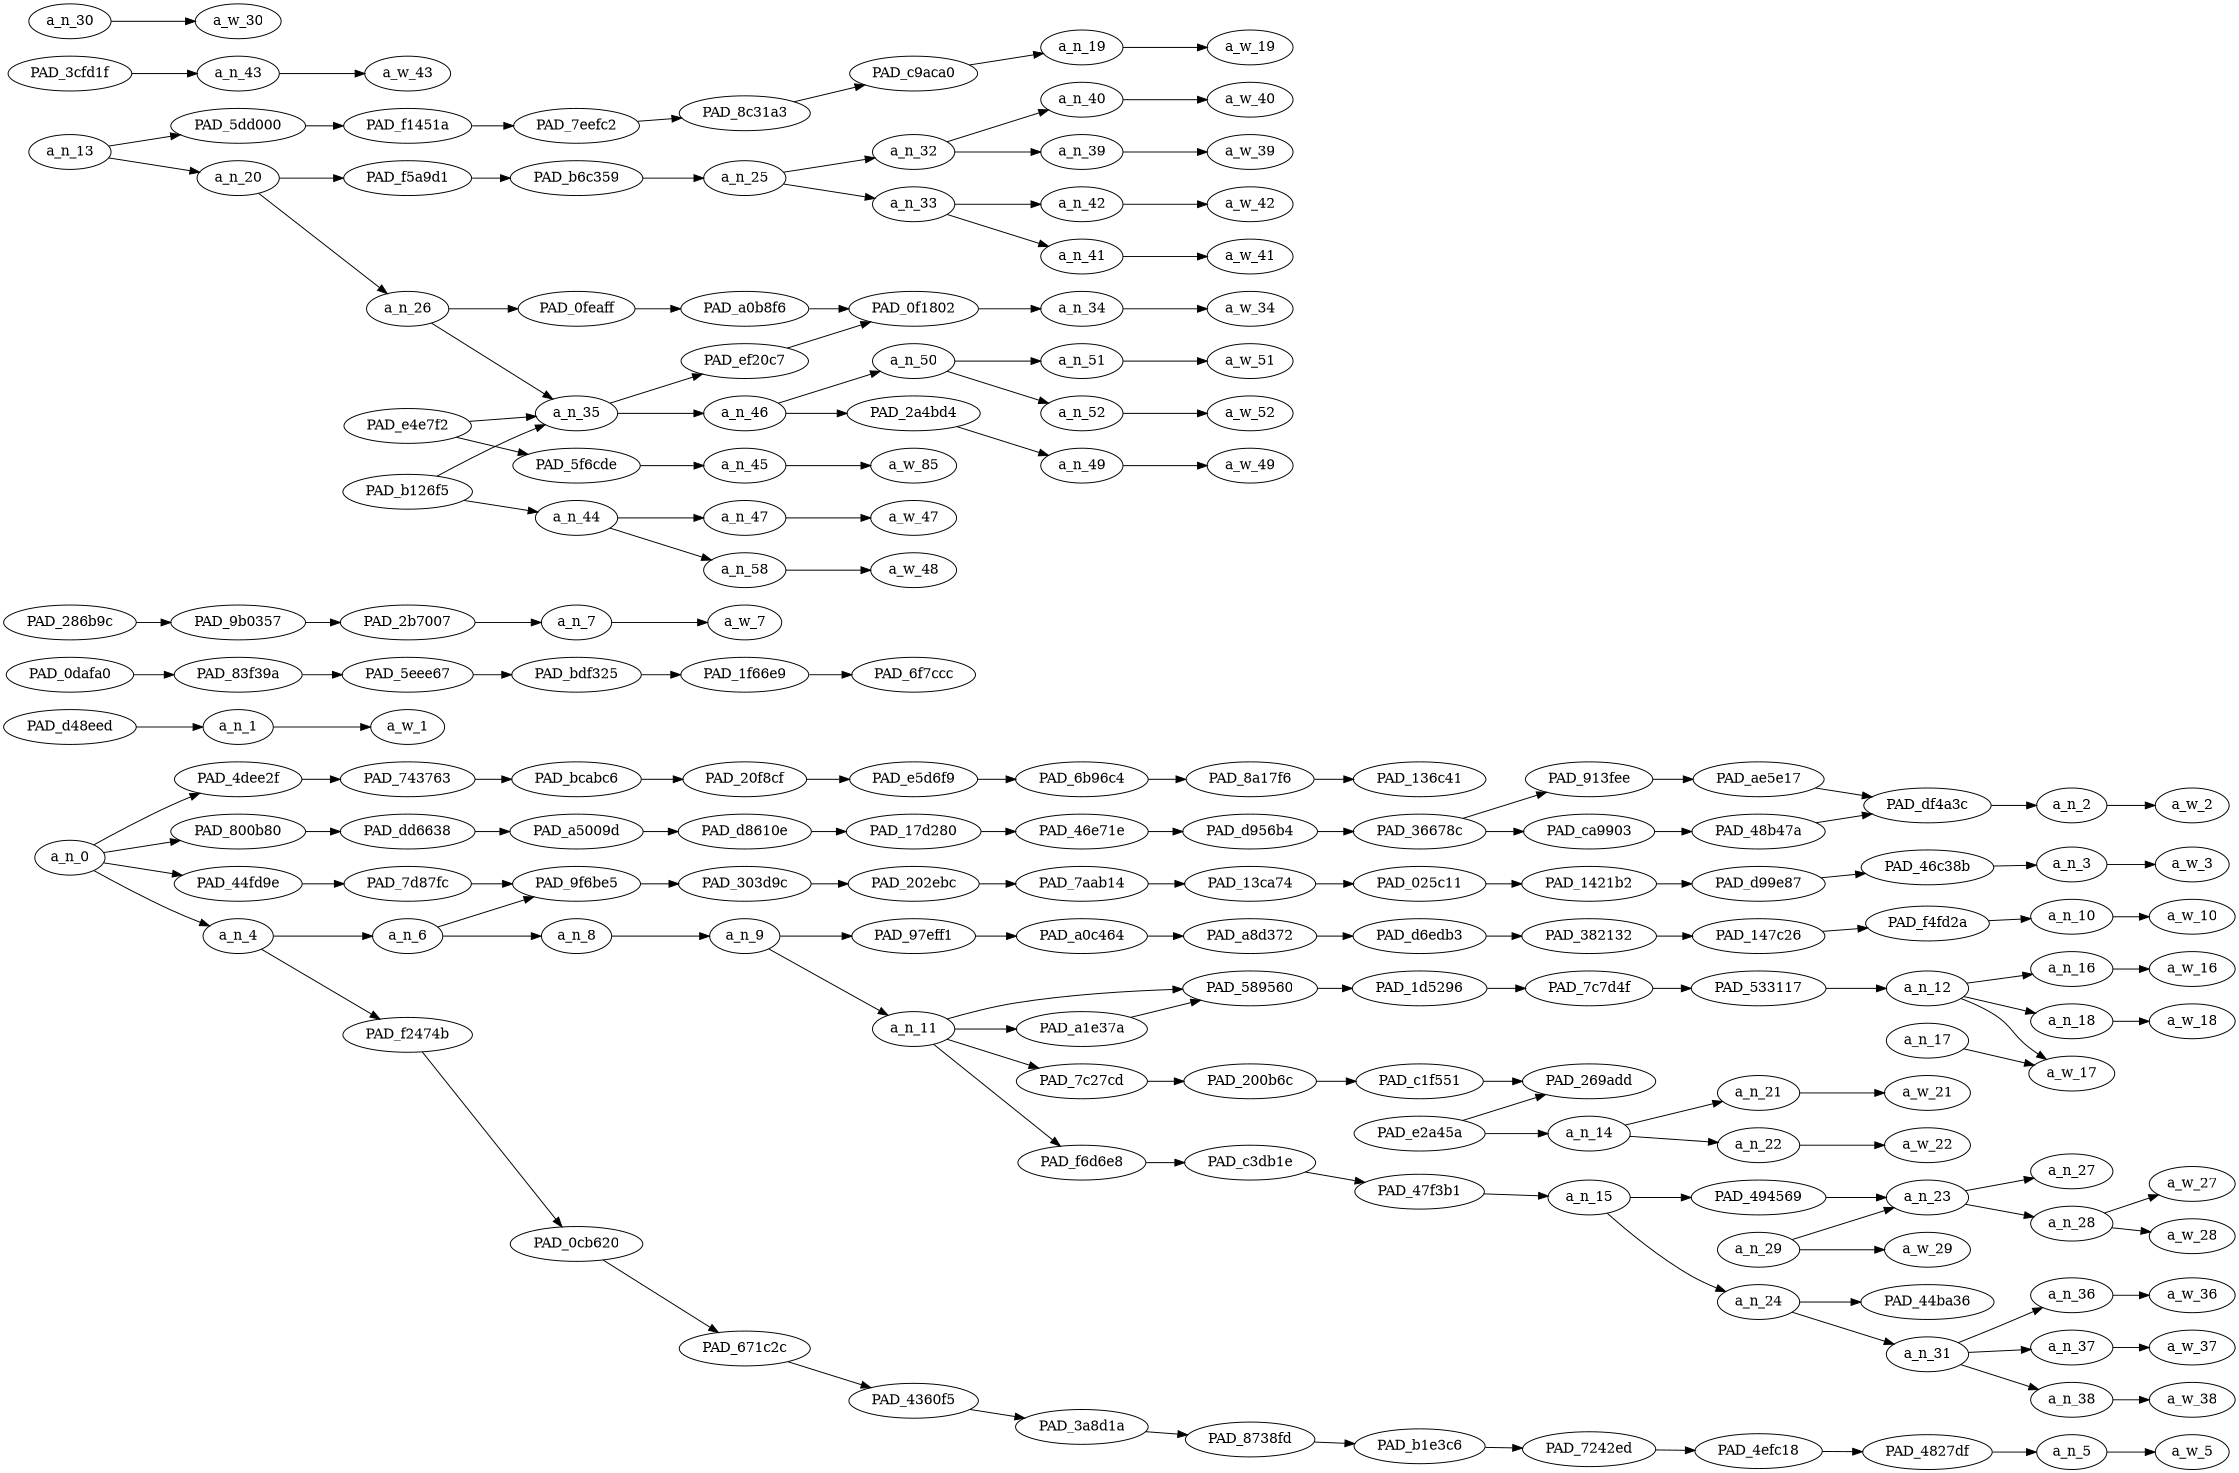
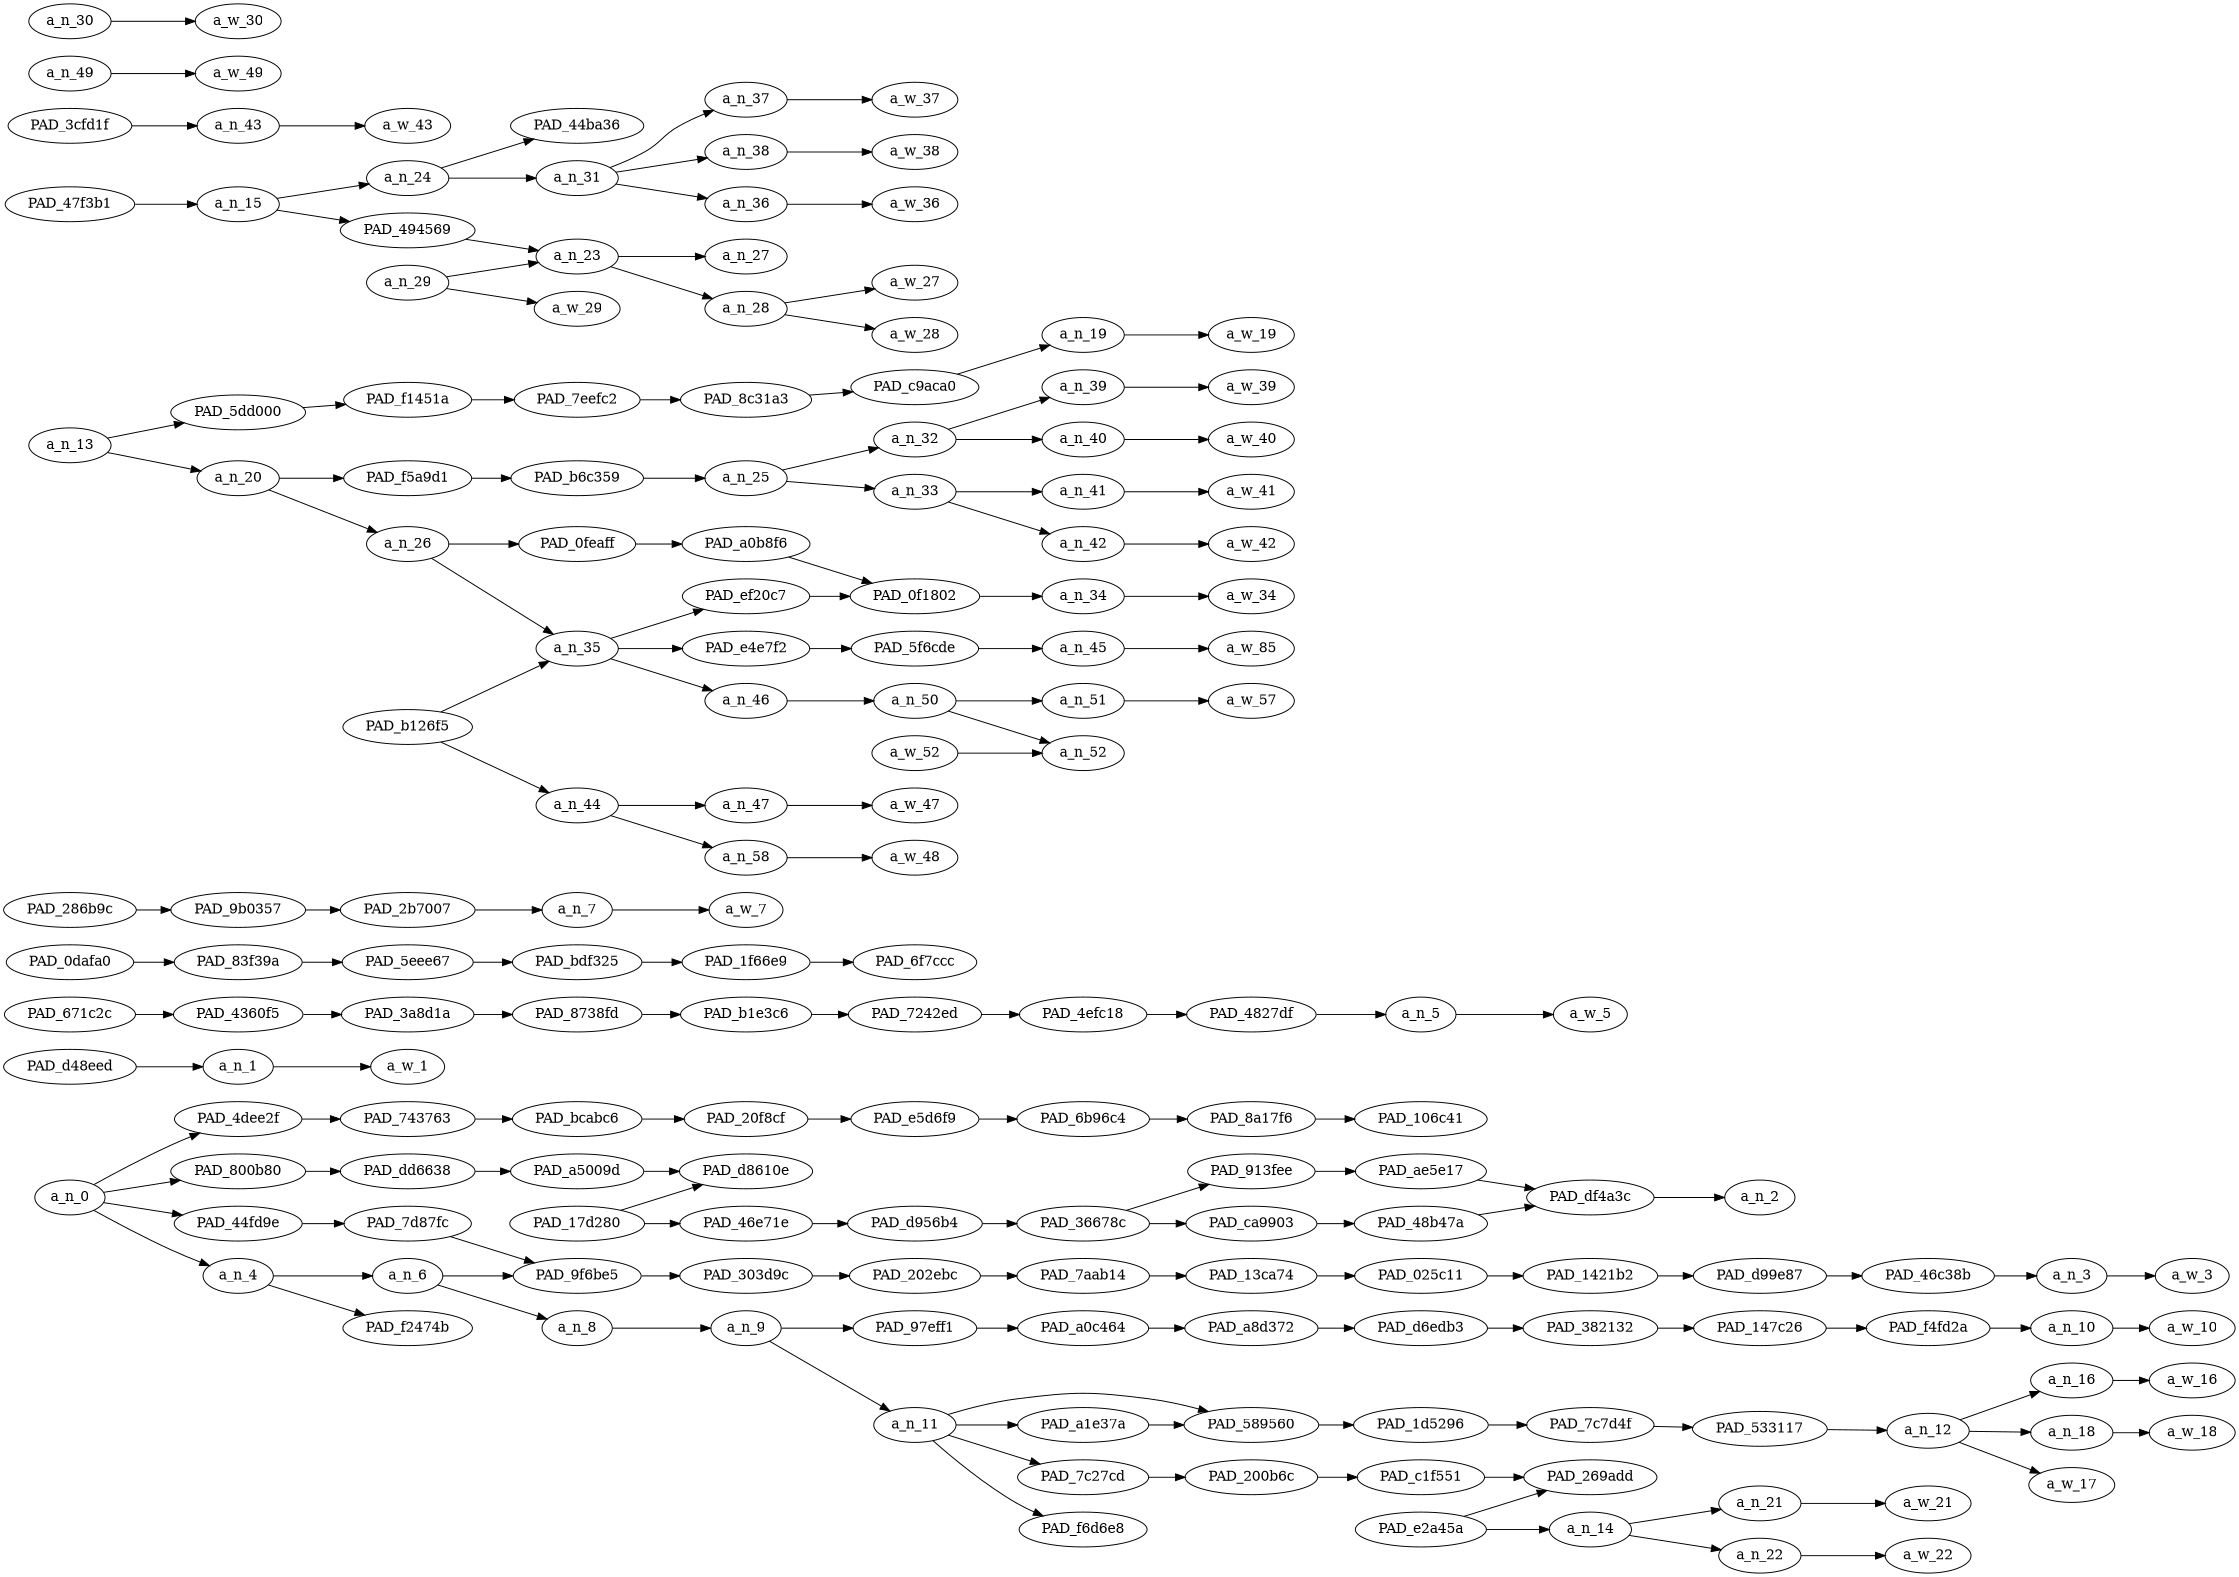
node "a_w_51": label "a_w_51" -> "a_w_57"
node "PAD_2a4bd4": removed
edge "a_n_52" -> "a_w_52": reversed
edge "PAD_e4e7f2" -> "a_n_35": reversed
node "PAD_136c41": label "PAD_136c41" -> "PAD_106c41"
node "a_w_2": removed
edge "PAD_d8610e" -> "PAD_17d280": reversed
node "a_n_17": removed
node "PAD_c3db1e": removed
node "PAD_0cb620": removed
